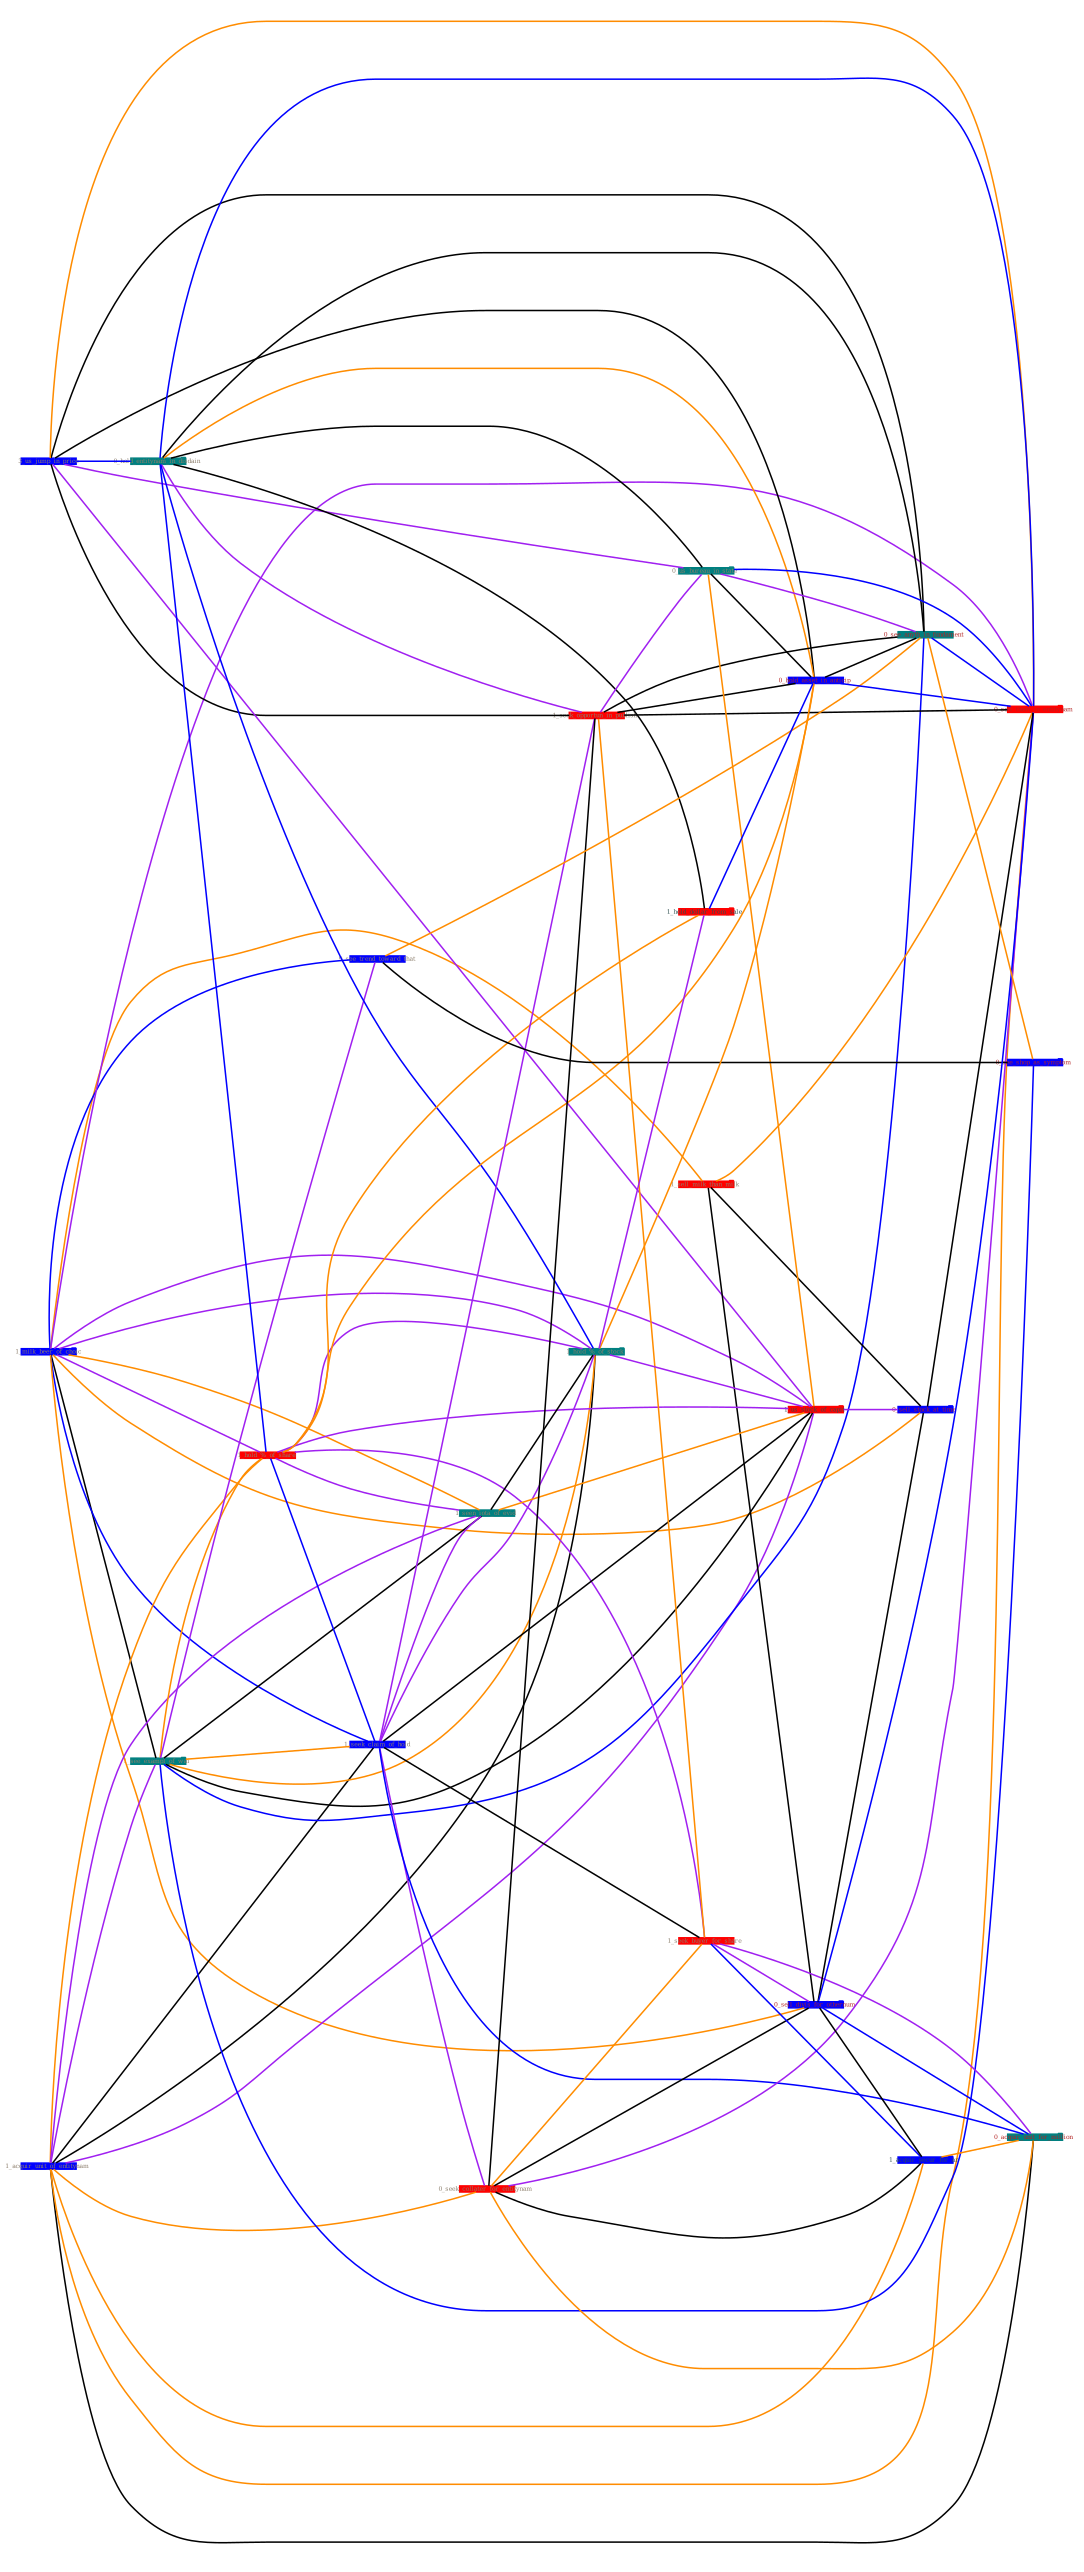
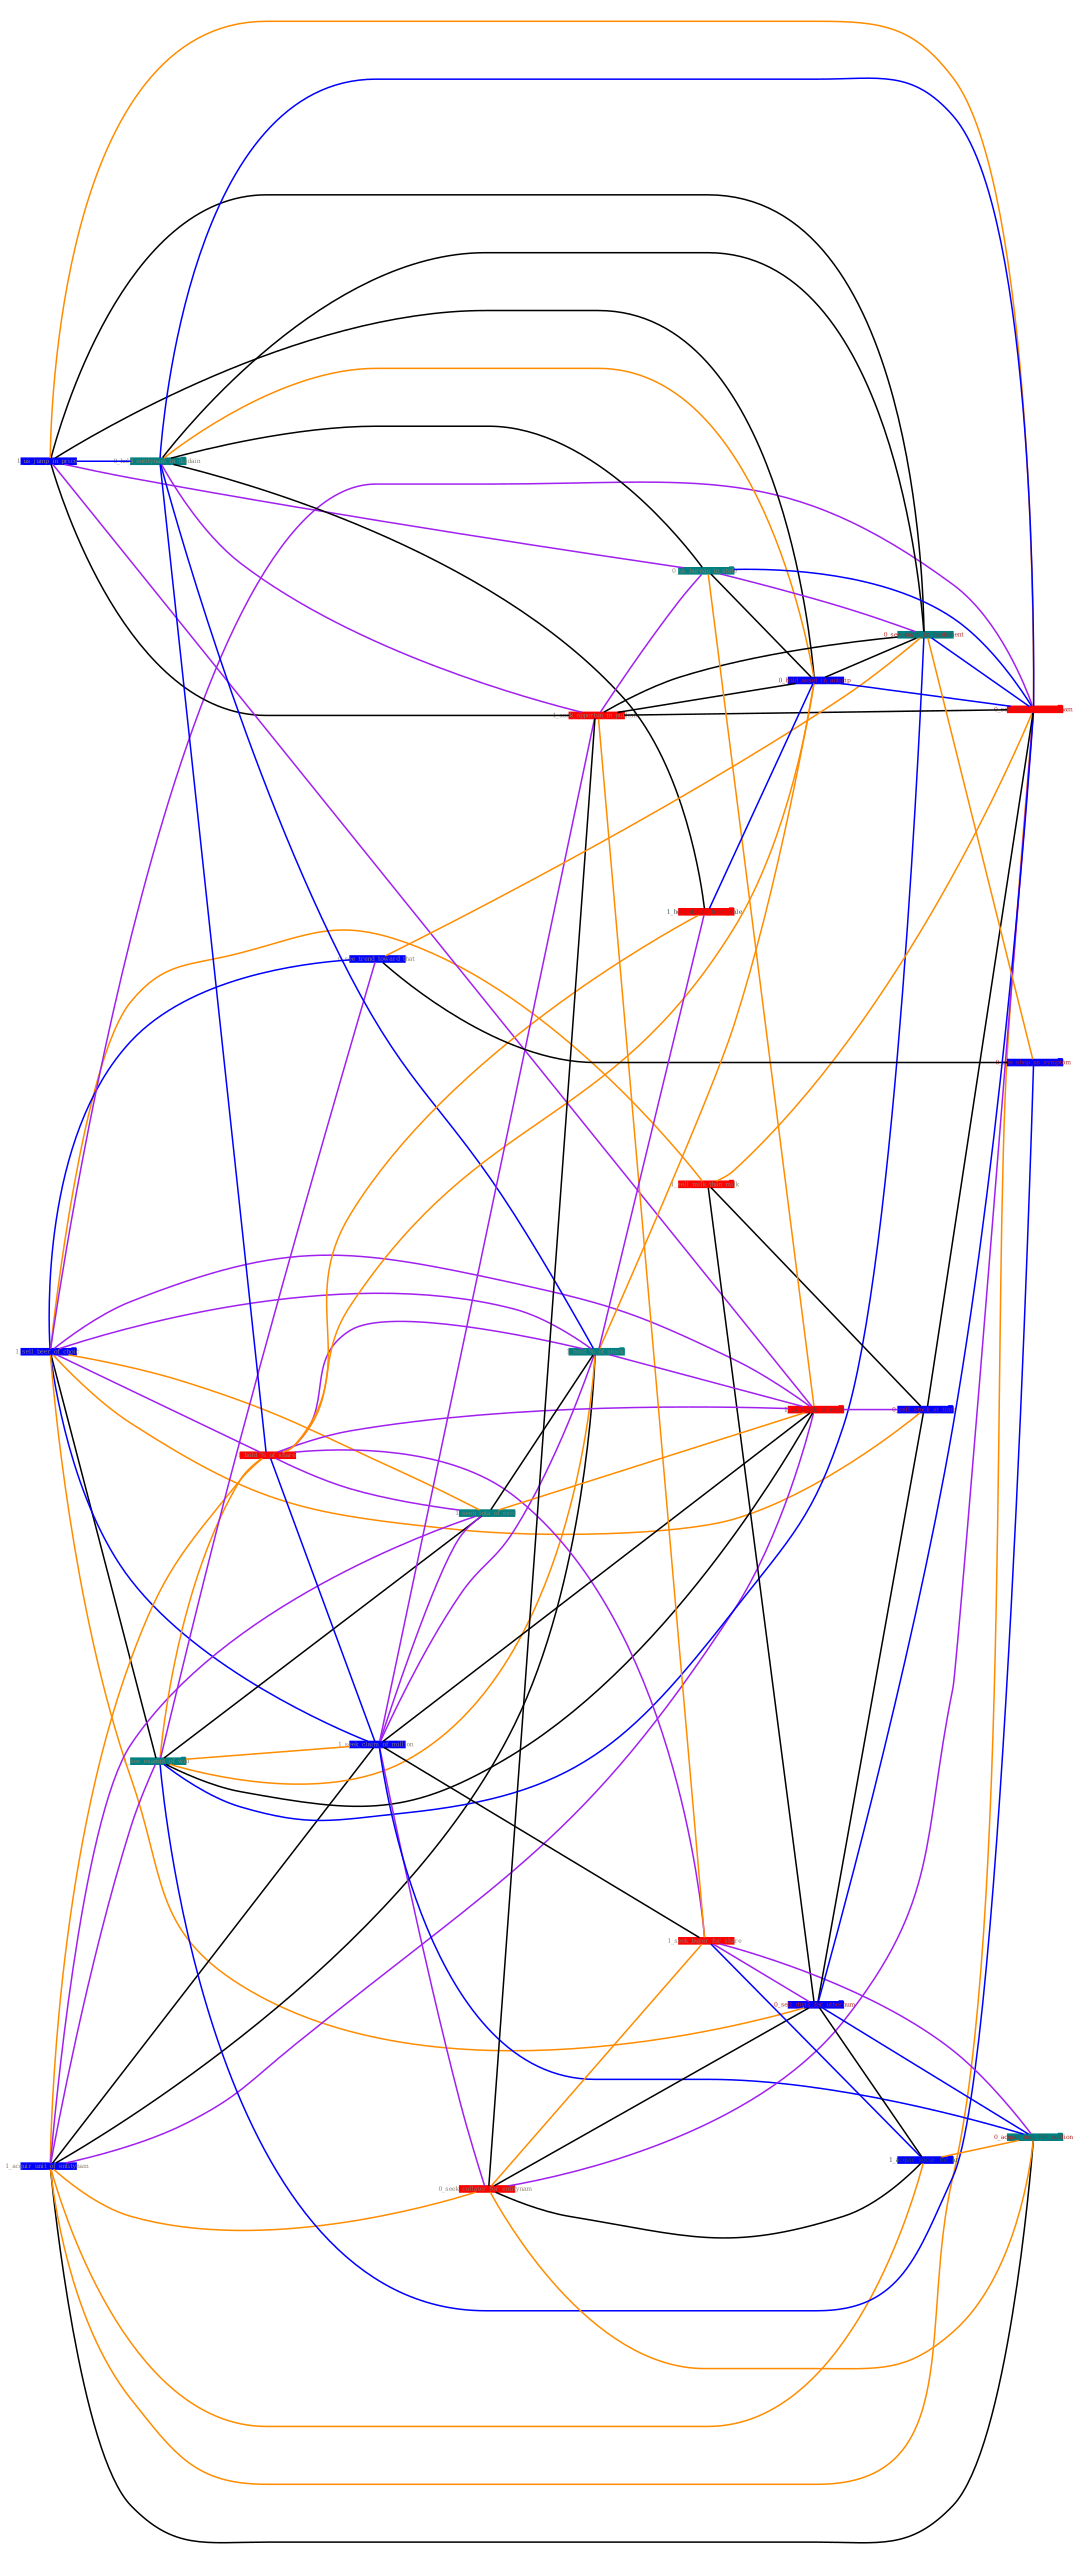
node "3_us_jump_in_price": label "3_us_jump_in_price" -> "1_us_jump_in_price"
node "9_see_trend_toward_that": label "9_see_trend_toward_that" -> "0_see_trend_toward_that"
node "1_milk_beer_of_choic": label "1_milk_beer_of_choic" -> "1_sell_beer_of_choic"
node "1_seek_claim_of_hold": label "1_seek_claim_of_hold" -> "1_seek_claim_of_million"
